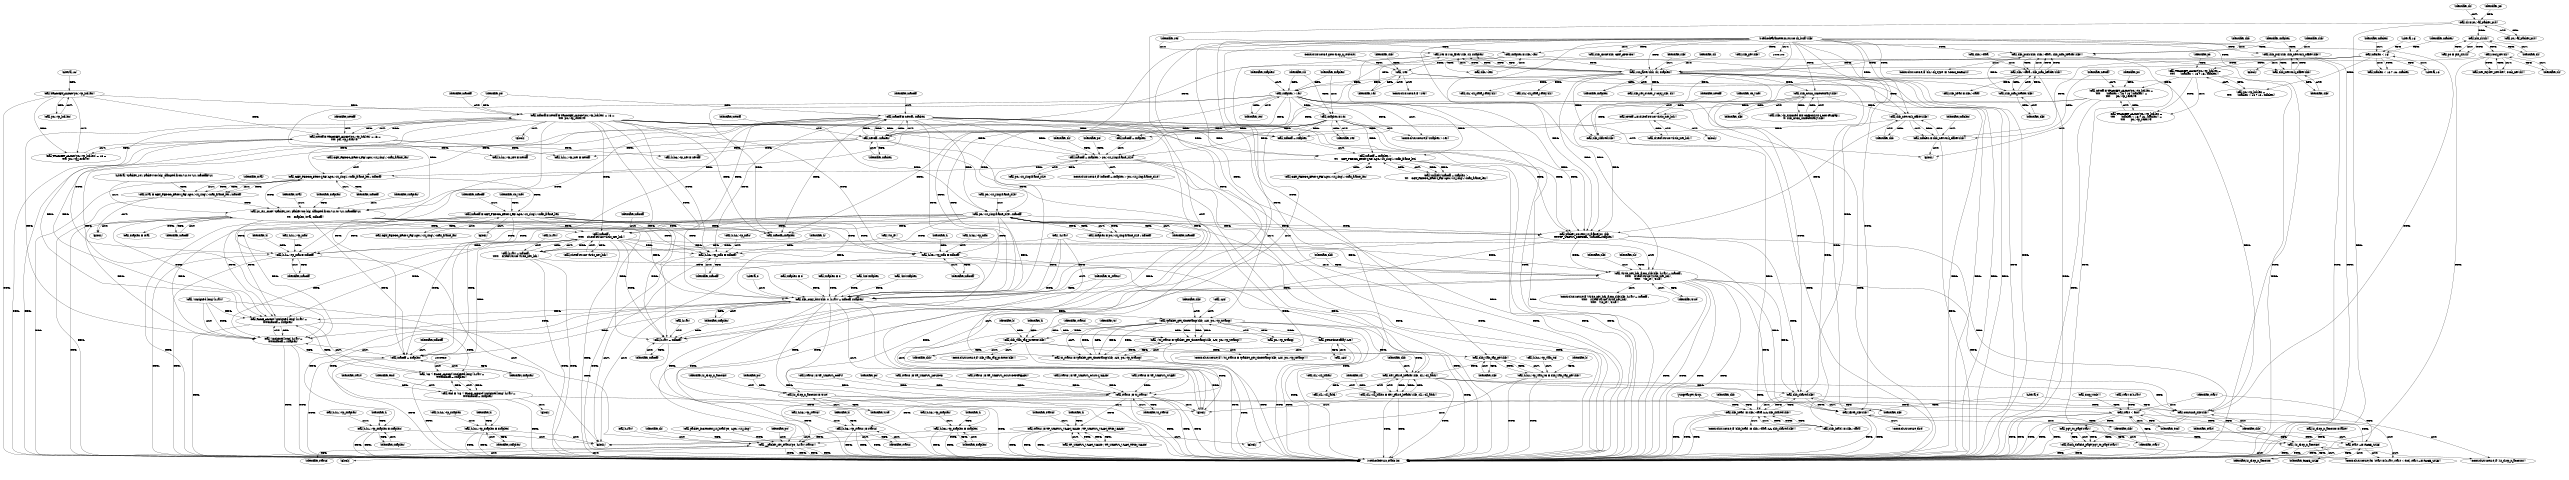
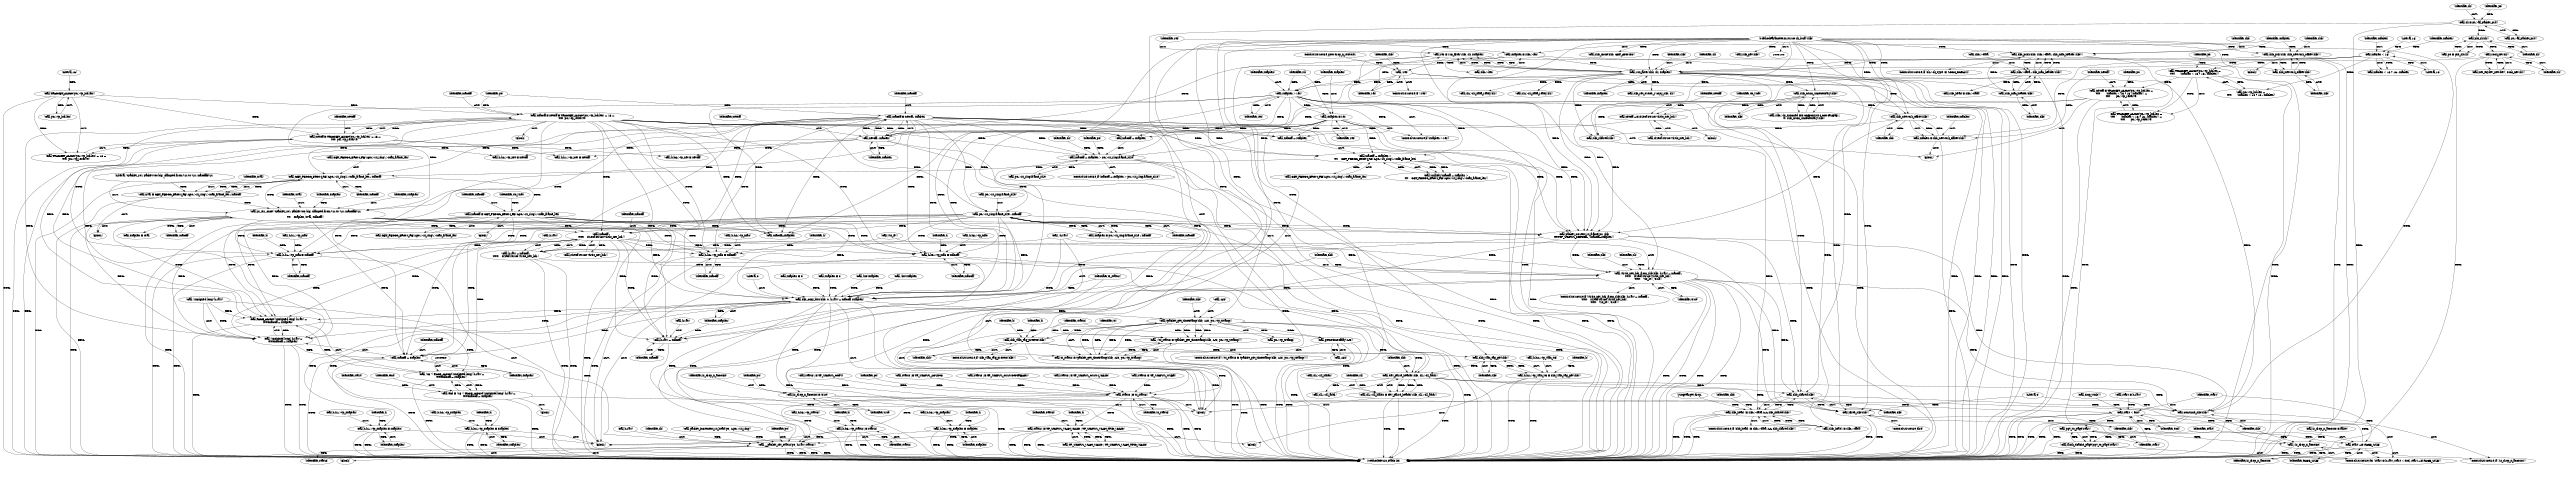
edge "(Call,macoff = netoff - maclen)" -> "(Call,h.h3->tp_mac = macoff)": added, label "DDG:"
edge "(Call,!h.raw)" -> "(Call,skb_copy_bits(skb, 0, h.raw + macoff, snaplen))": removed, label "DDG:"
